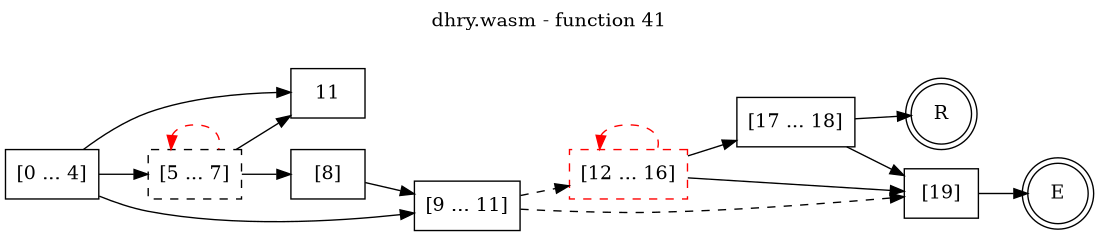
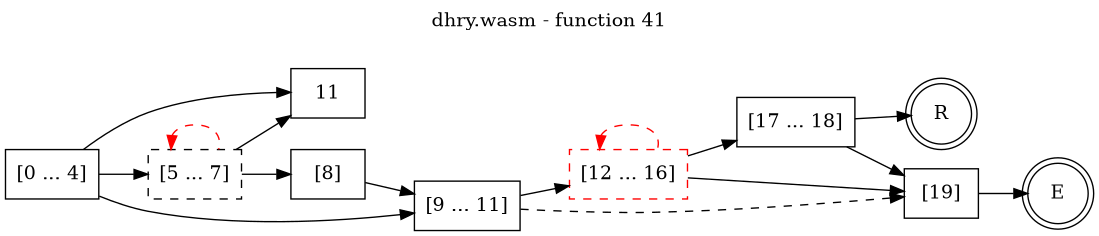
edge "[9 ... 11]" -> "[12 ... 16]": style dashed -> solid
